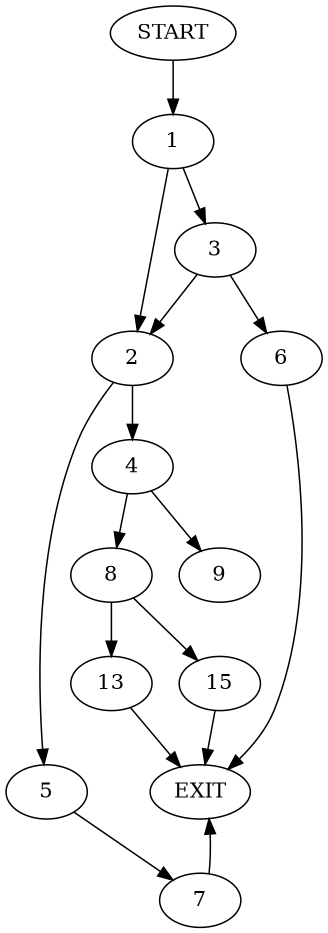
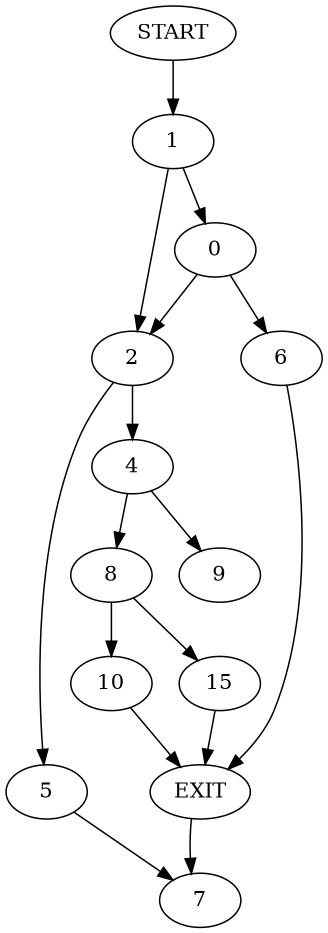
node "3": label "3" -> "0"
node "13": label "13" -> "10"
edge "7" -> "EXIT": reversed
